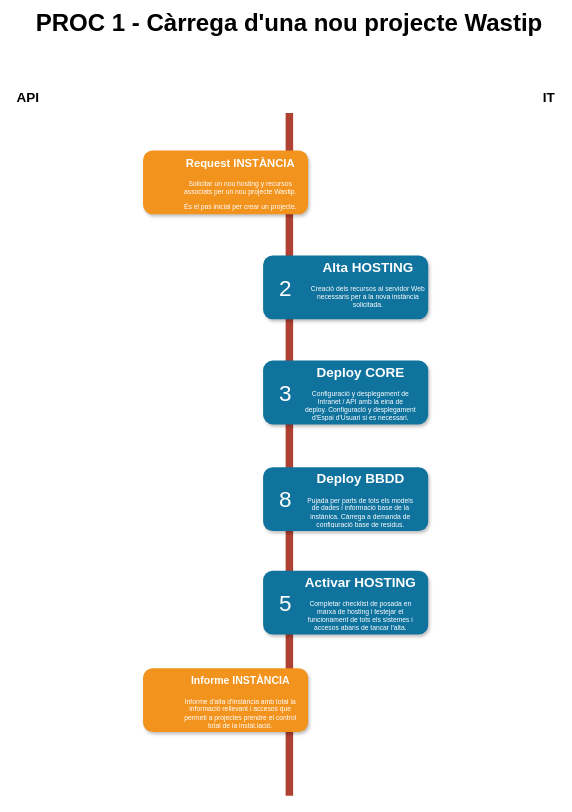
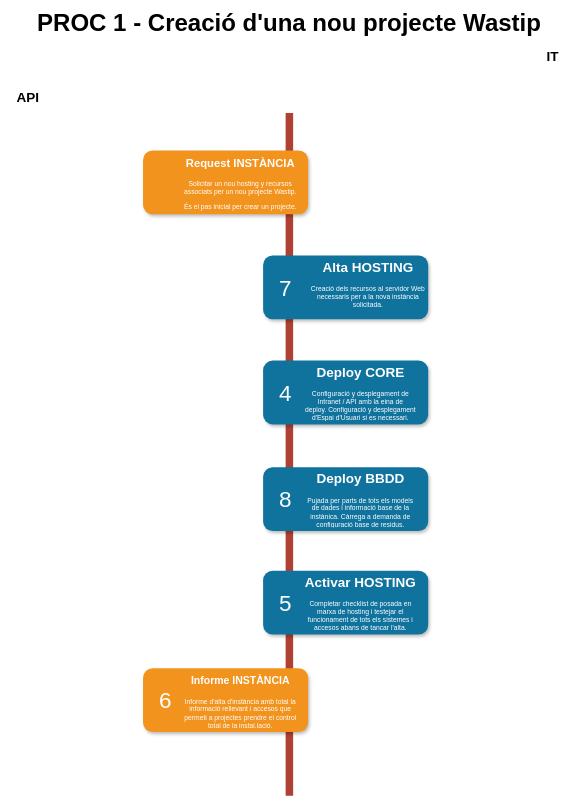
node "PROC 1 - Càrrega d'una nou projecte Wastip": label "PROC 1 - Càrrega d'una nou projecte Wastip" -> "PROC 1 - Creació d'una nou projecte Wastip"
node "IT": moved (544, 98) -> (548, 57)
node "2": label "2" -> "7"
node "3": label "3" -> "4"
node "6": added
